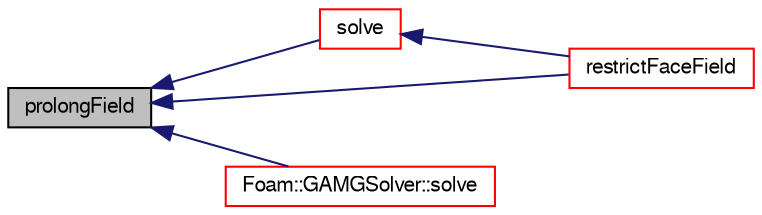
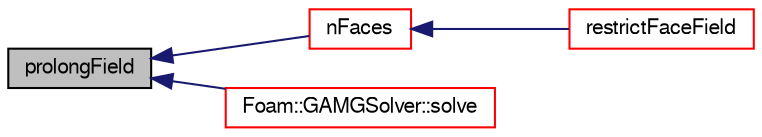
node "solve": label "solve" -> "nFaces"
edge "restrictFaceField" -> "prolongField": removed
